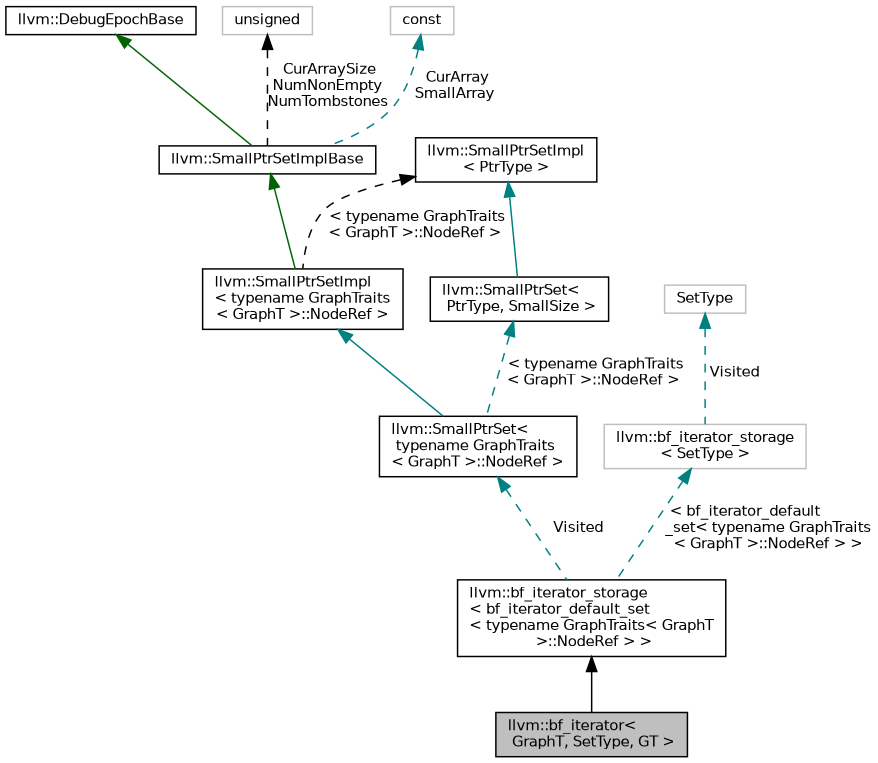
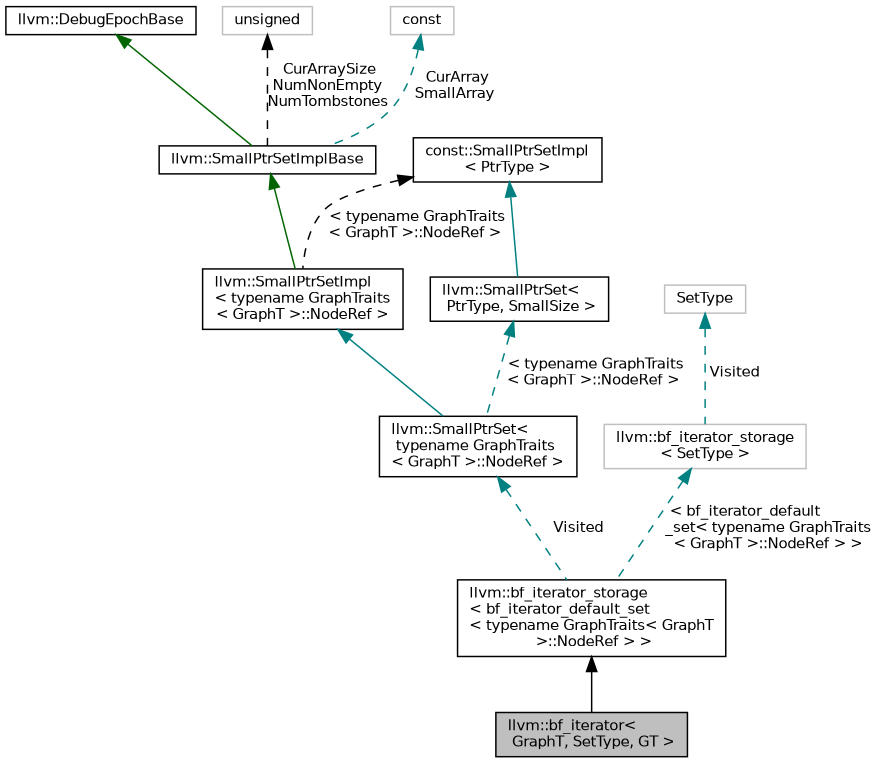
node "llvm::SmallPtrSetImpl < PtrType >": label "llvm::SmallPtrSetImpl < PtrType >" -> "const::SmallPtrSetImpl < PtrType >"
